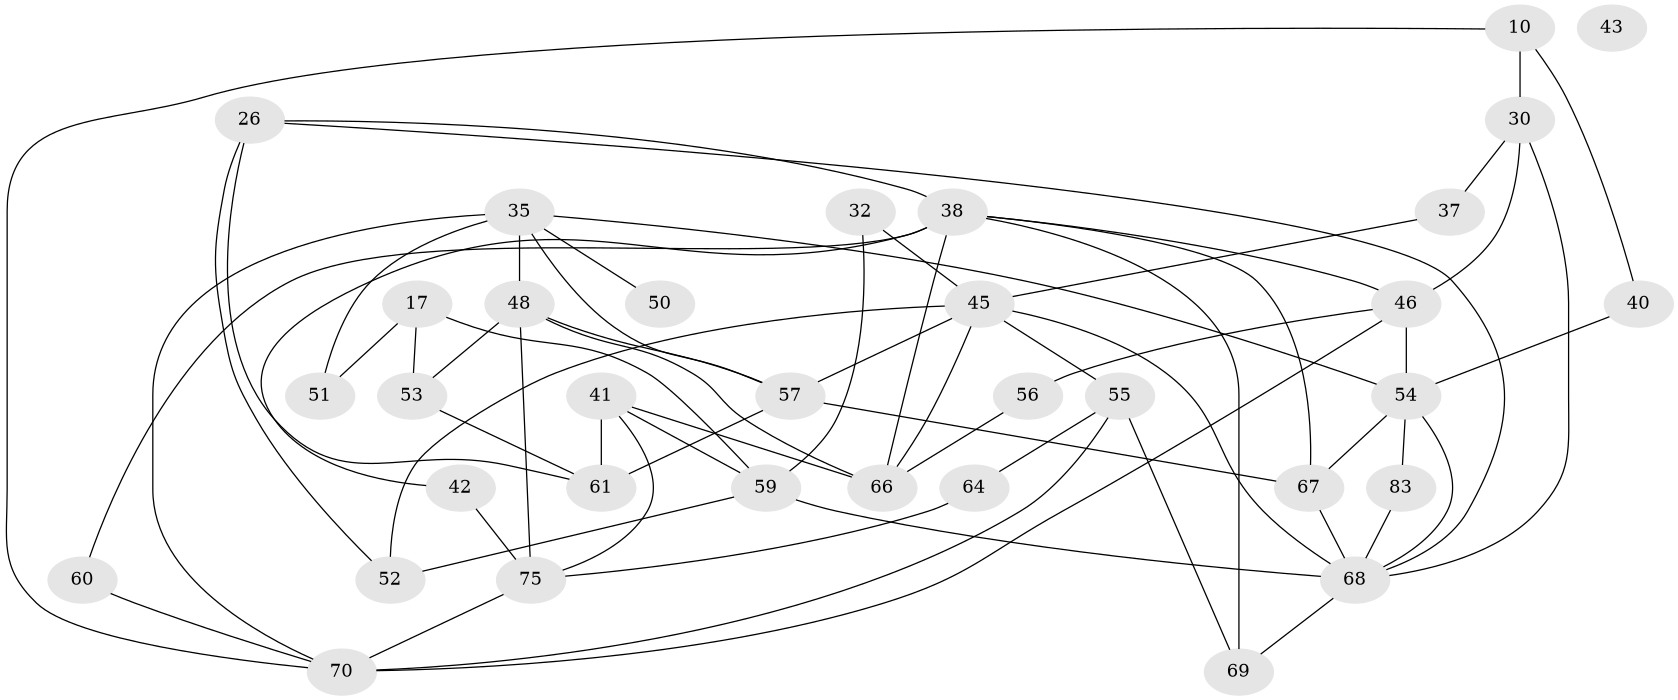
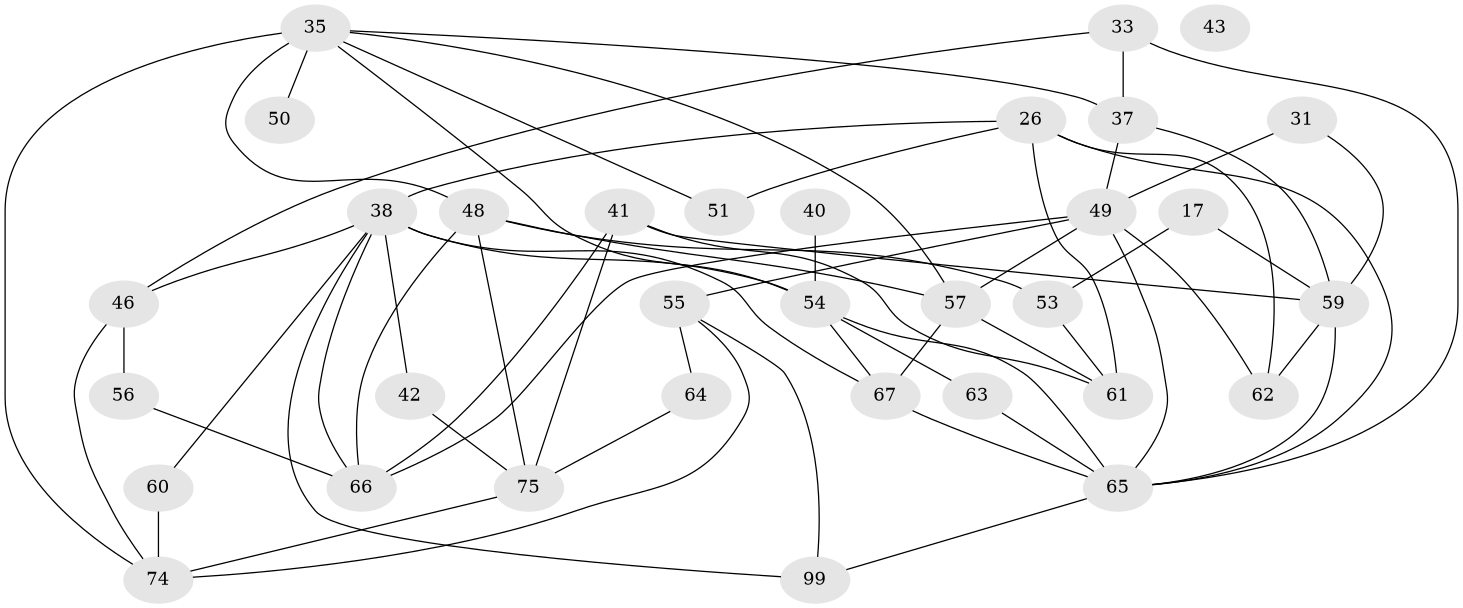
node "10": removed
edge "35" -- "37": added
node "30": label "30" -> "33"
edge "37" -- "59": added
node "32": label "32" -> "31"
node "45": label "45" -> "49"
edge "17" -- "51": now "26" -- "51"
edge "46" -- "54": now "38" -- "54"
node "83": label "83" -> "63"
node "52": label "52" -> "62"
node "68": label "68" -> "65"
node "70": label "70" -> "74"
node "69": label "69" -> "99"
